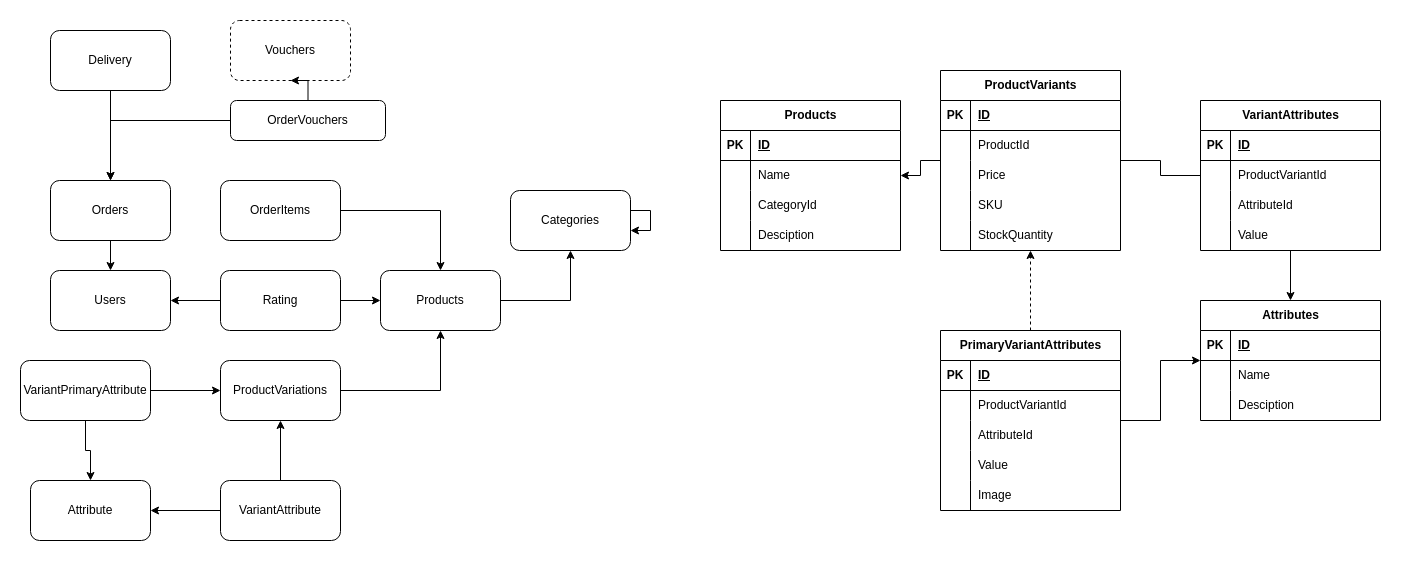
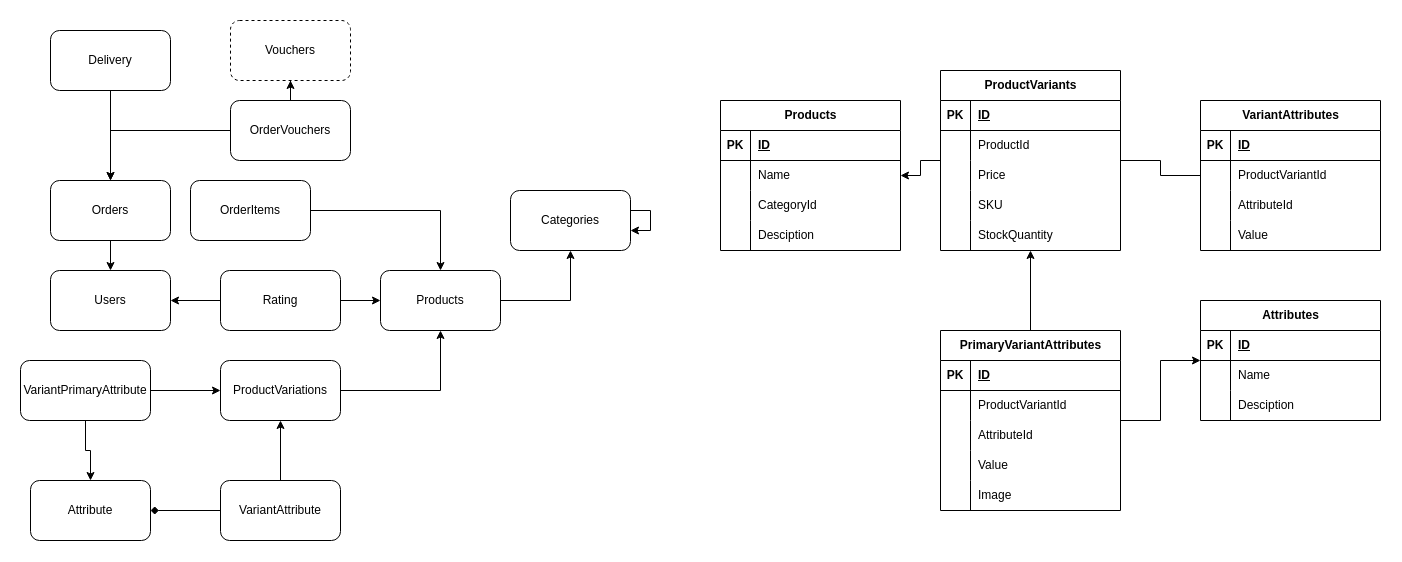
node "OrderVouchers": size 155x40 -> 120x60
node "OrderItems": moved (281, 211) -> (251, 211)
edge "VariantAttributes" -> "Attributes": removed
edge "PrimaryVariantAttributes" -> "ProductVariants": style dashed -> solid
edge "VariantAttribute" -> "Attribute": arrowhead classic -> diamond
